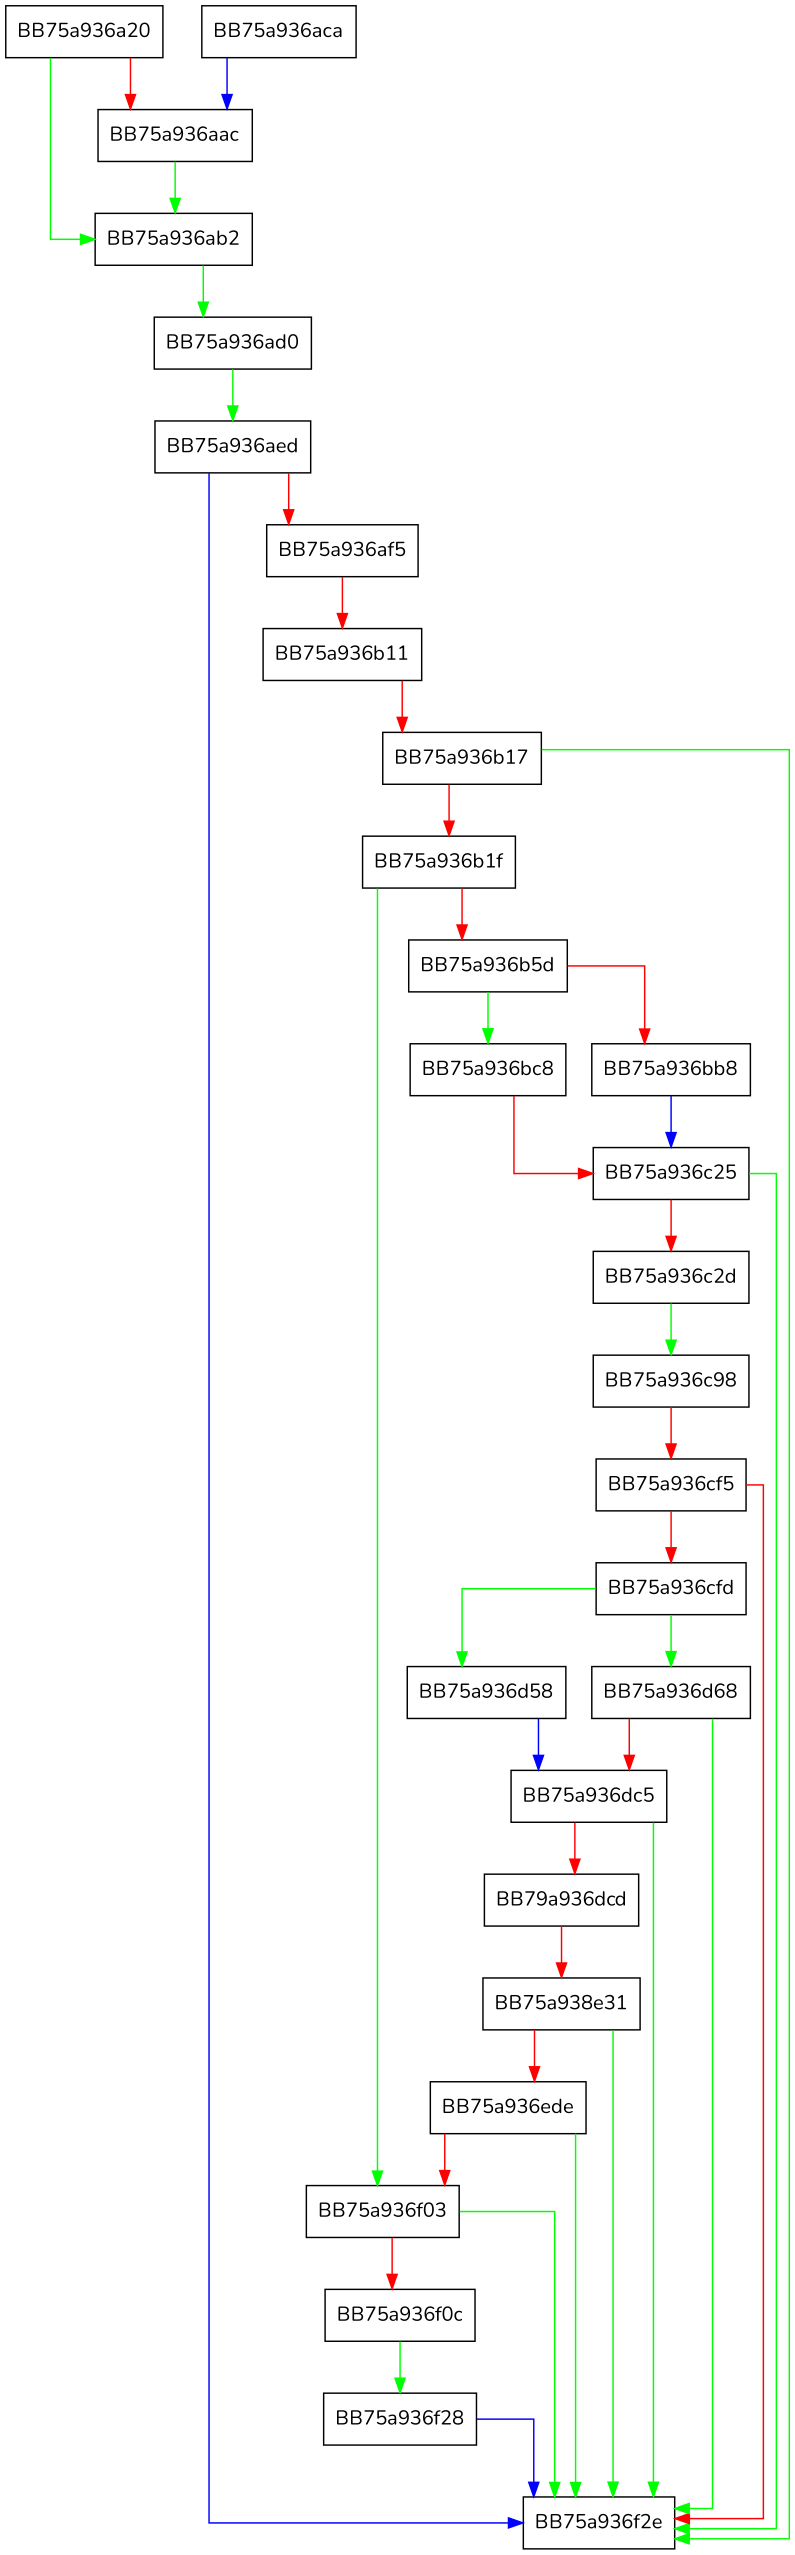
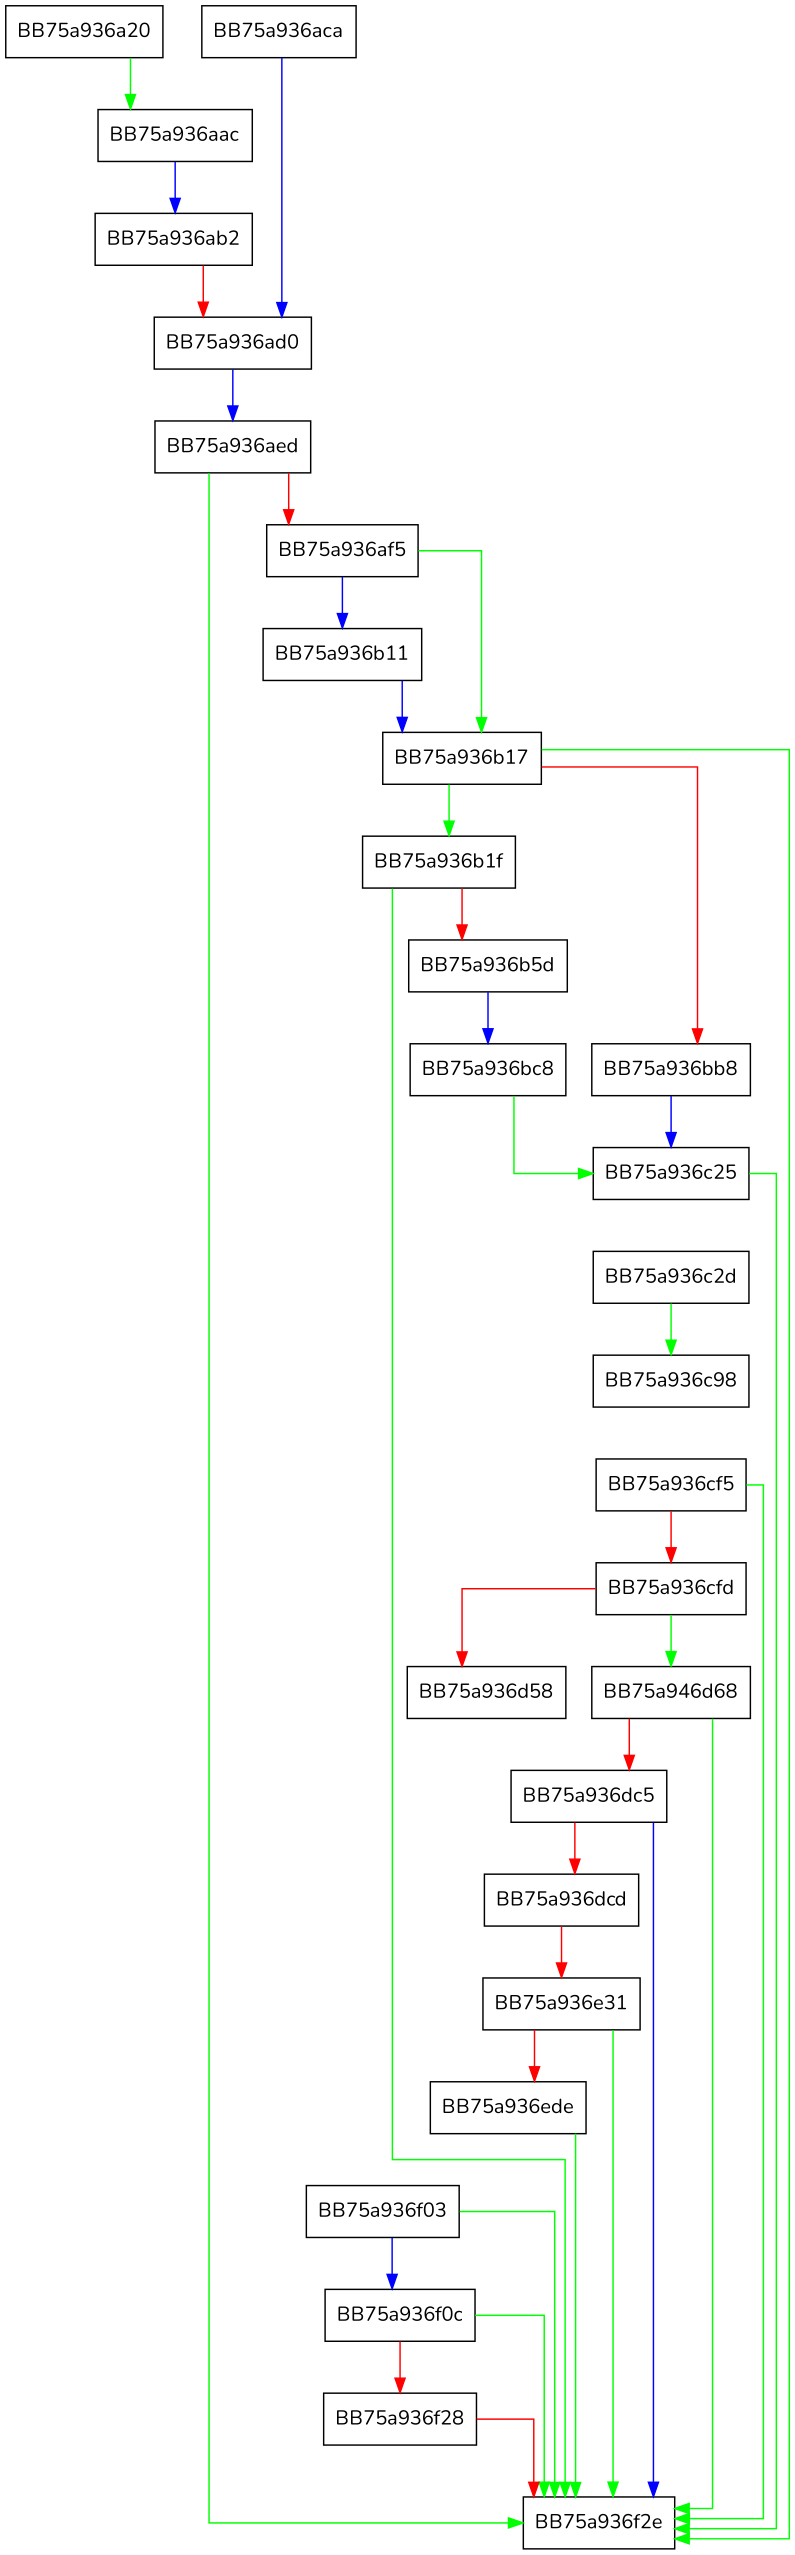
edge "BB75a936a20" -> "BB75a936aac": color red -> green
edge "BB75a936aca" -> "BB75a936aac": now "BB75a936aca" -> "BB75a936ad0"
edge "BB75a936a20" -> "BB75a936ab2": removed
edge "BB75a936aac" -> "BB75a936ab2": color green -> blue
edge "BB75a936ab2" -> "BB75a936ad0": color green -> red
edge "BB75a936ad0" -> "BB75a936aed": color green -> blue
edge "BB75a936af5" -> "BB75a936b11": color red -> blue
edge "BB75a936af5" -> "BB75a936b17": added
edge "BB75a936b11" -> "BB75a936b17": color red -> blue
edge "BB75a936b17" -> "BB75a936b1f": color red -> green
edge "BB75a936b5d" -> "BB75a936bb8": now "BB75a936b17" -> "BB75a936bb8"
edge "BB75a936b5d" -> "BB75a936bc8": color green -> blue
edge "BB75a936bc8" -> "BB75a936c25": color red -> green
edge "BB75a936c25" -> "BB75a936c2d": removed
edge "BB75a936c98" -> "BB75a936cf5": removed
edge "BB75a936b1f" -> "BB75a936f03": now "BB75a936b1f" -> "BB75a936f2e"
edge "BB75a936cfd" -> "BB75a936d58": color green -> red
edge "BB75a936aed" -> "BB75a936f2e": color blue -> green
node "BB75a936d68": label "BB75a936d68" -> "BB75a946d68"
edge "BB75a936d58" -> "BB75a936dc5": removed
node "BB79a936dcd": label "BB79a936dcd" -> "BB75a936dcd"
node "BB75a938e31": label "BB75a938e31" -> "BB75a936e31"
edge "BB75a936cf5" -> "BB75a936f2e": color red -> green
edge "BB75a936ede" -> "BB75a936f03": removed
edge "BB75a936dc5" -> "BB75a936f2e": color green -> blue
edge "BB75a936f03" -> "BB75a936f0c": color red -> blue
edge "BB75a936f0c" -> "BB75a936f28": color green -> red
edge "BB75a936f0c" -> "BB75a936f2e": added
edge "BB75a936f28" -> "BB75a936f2e": color blue -> red
